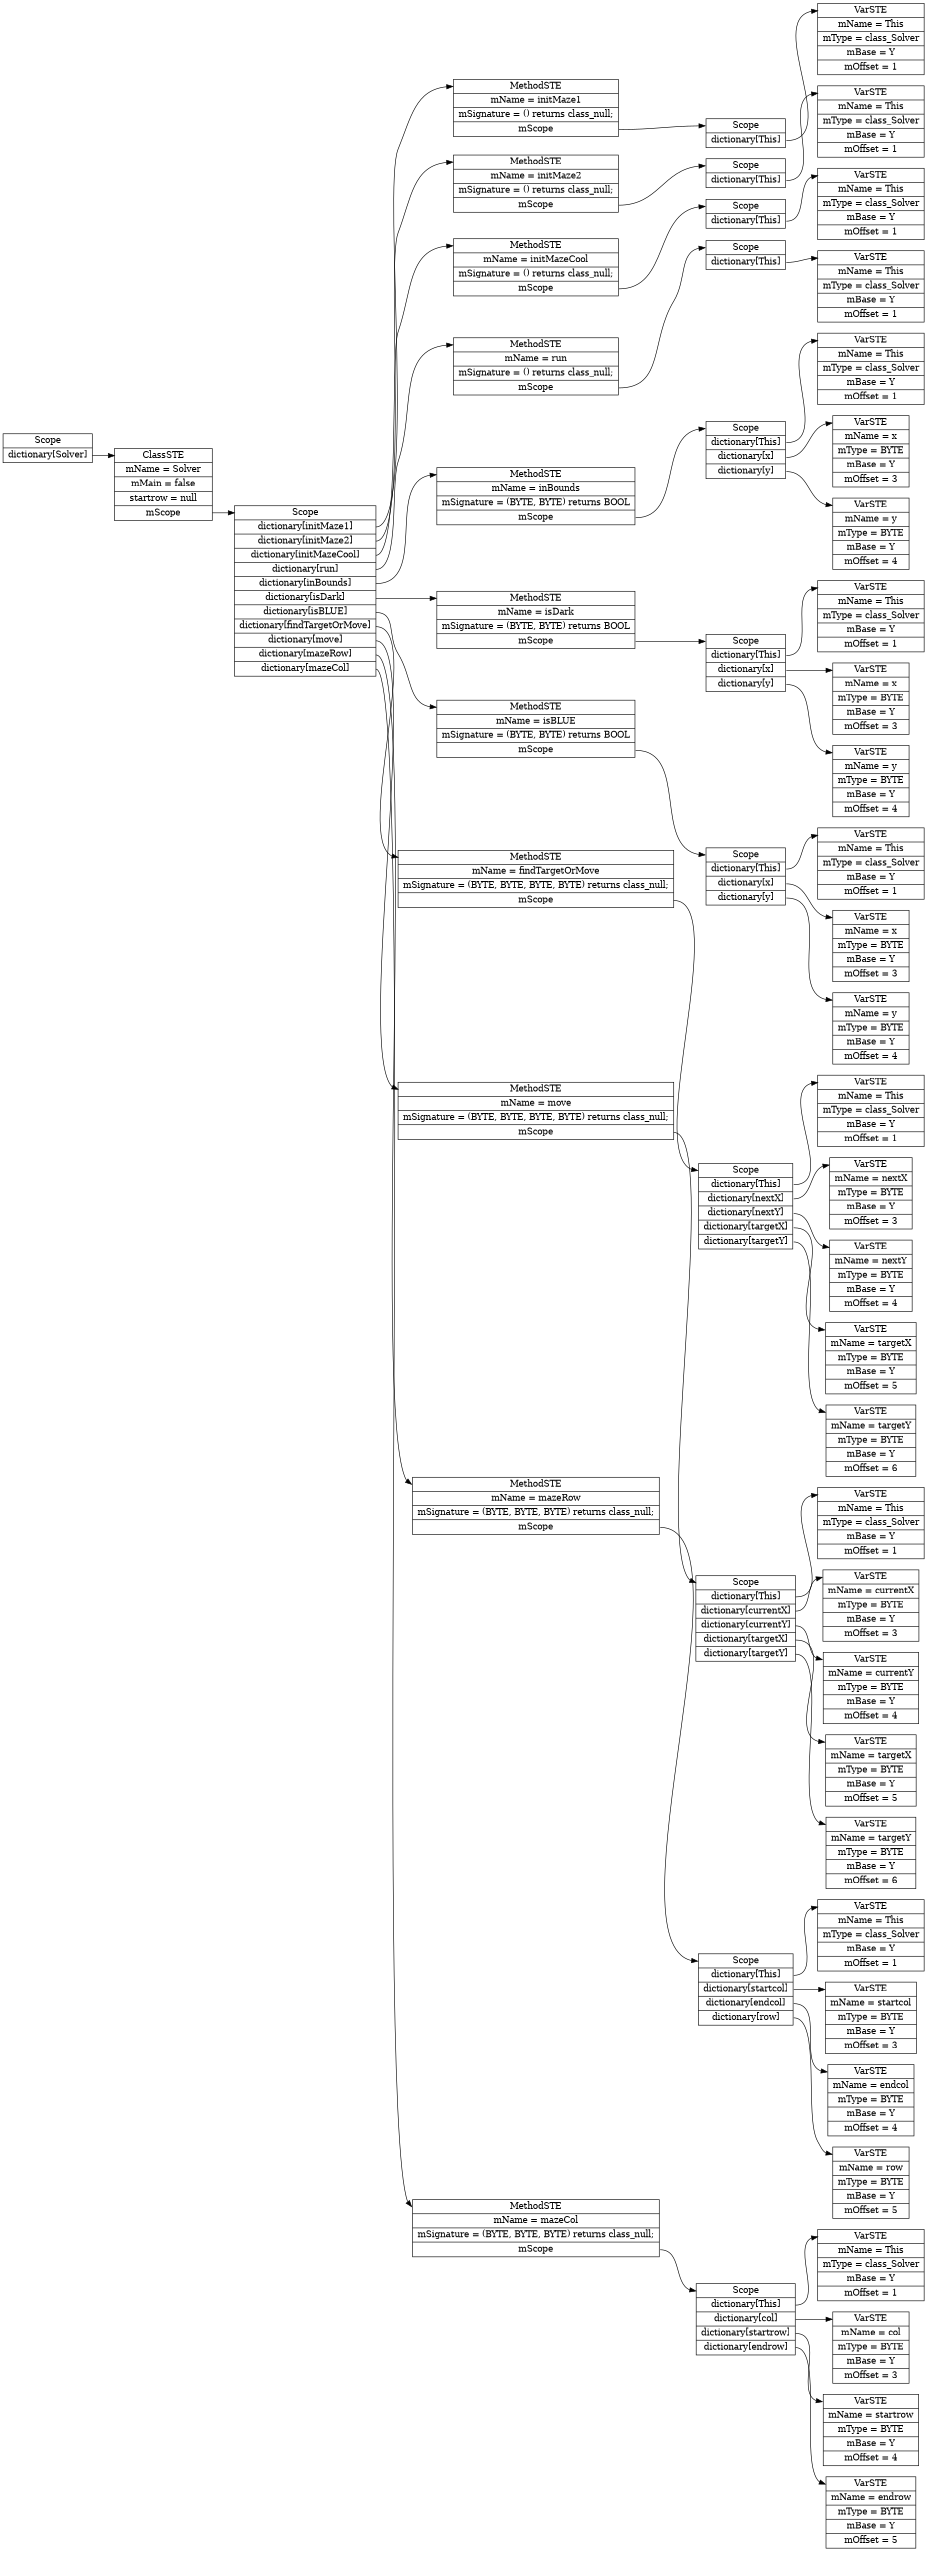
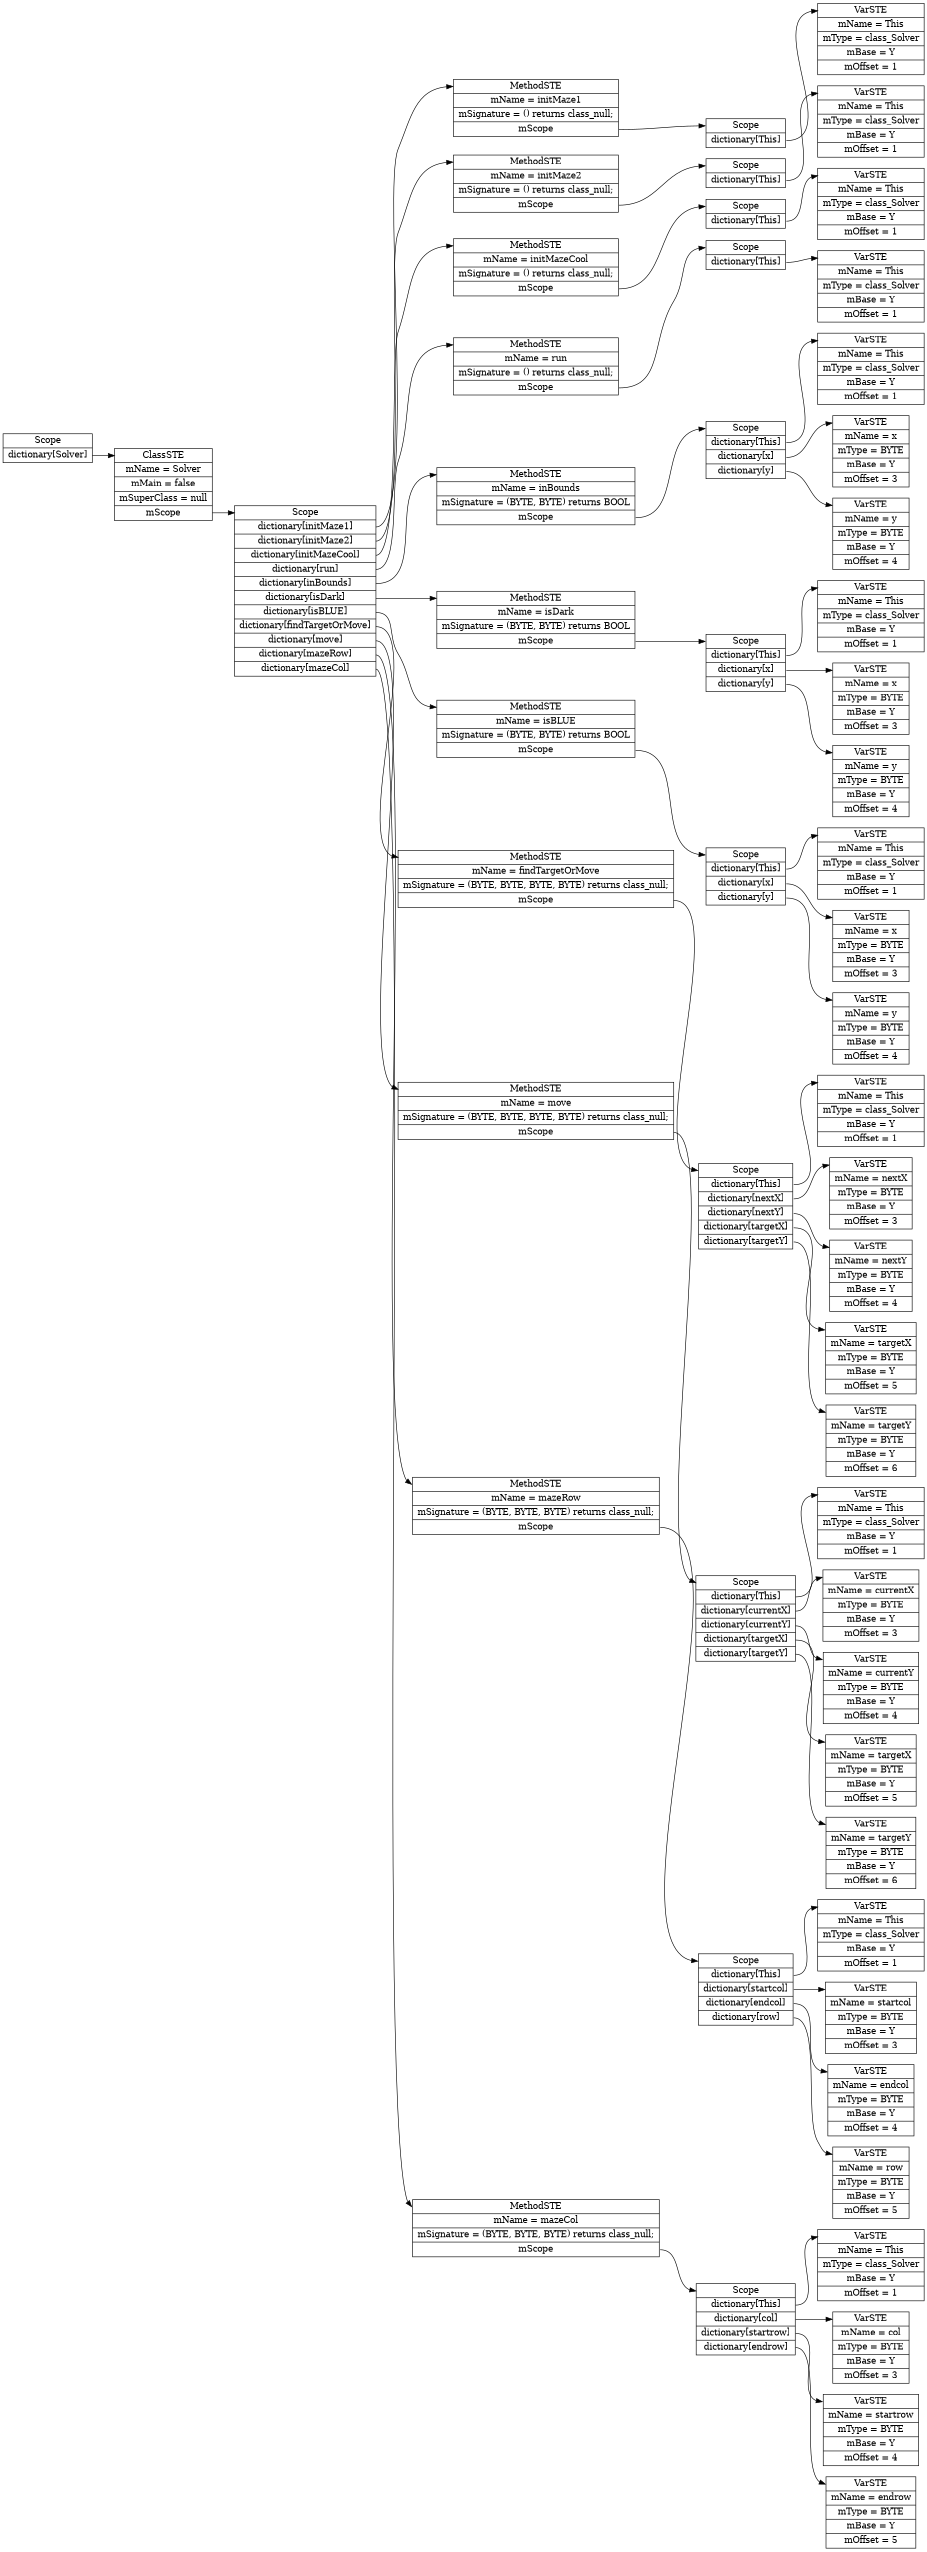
node "ClassSTE": text "startrow = null" -> "mSuperClass = null"
